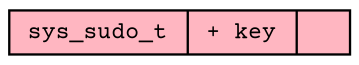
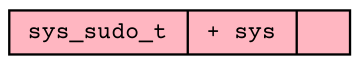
node "sys_sudo_t": text "+ key" -> "+ sys"
